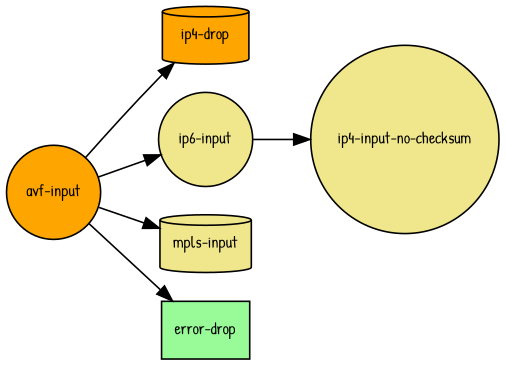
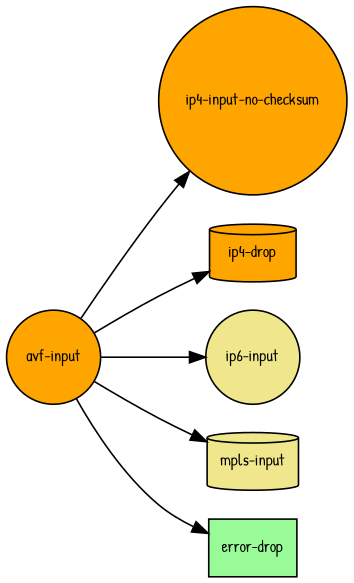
edge "ip6-input" -> "ip4-input-no-checksum": now "avf-input" -> "ip4-input-no-checksum"
node "ip4-input-no-checksum": fillcolor khaki -> orange
